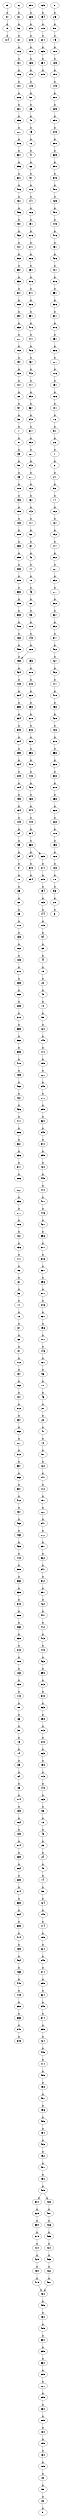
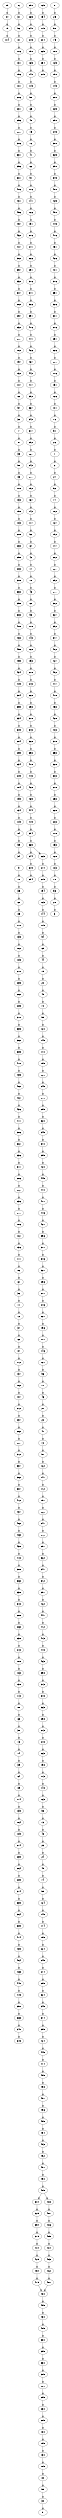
edge "168" -> "459": now "168" -> "193"
edge "34" -> "9": removed
edge "286" -> "261": added
